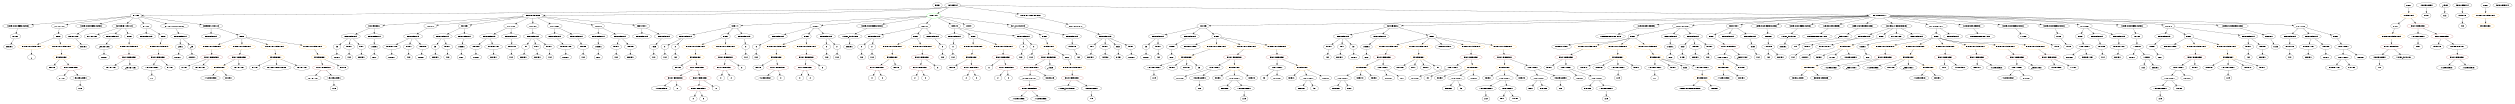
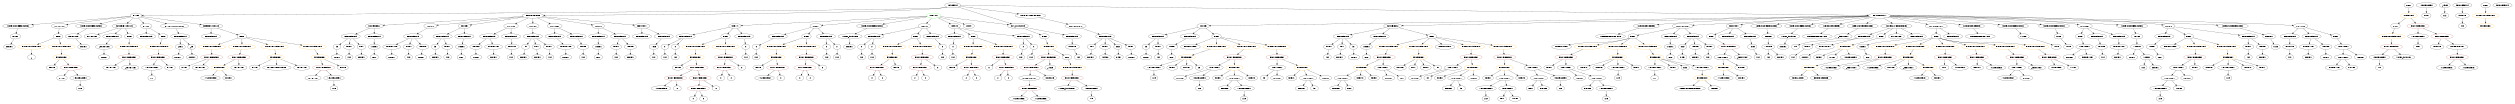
node "Enter": removed
edge "SourceUnit" -> "SafeMath": now "SourceUnit" -> "play_tmstmp15"
